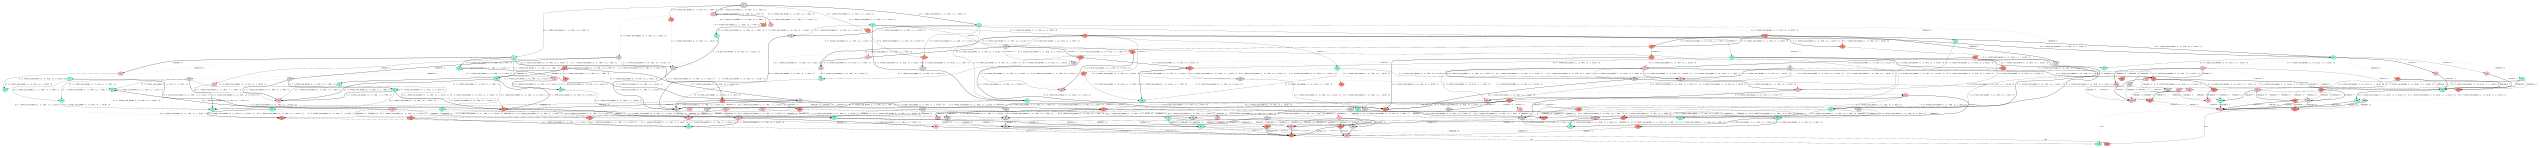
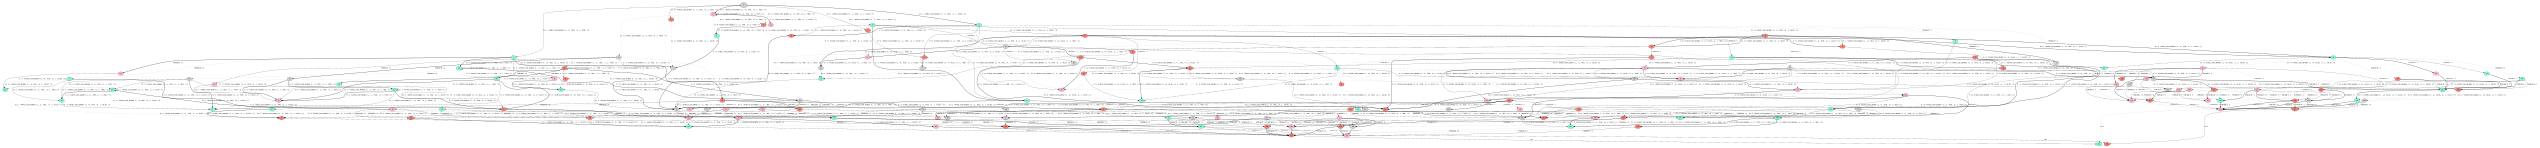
node "18": fillcolor lightgrey -> salmon
node "94": fillcolor lightpink -> aquamarine
node "99": fillcolor salmon -> lightgrey
edge "130" -> "132": now "130" -> "146"
edge "37" -> "35": added, label "EX !1 !ATOMIC_EXCH_BRANCH (1, +1, TRUE, +1, 1, TRUE) !{}"
edge "33" -> "77": now "33" -> "74"
node "124": fillcolor lightgrey -> salmon
node "105": fillcolor lightgrey -> salmon
